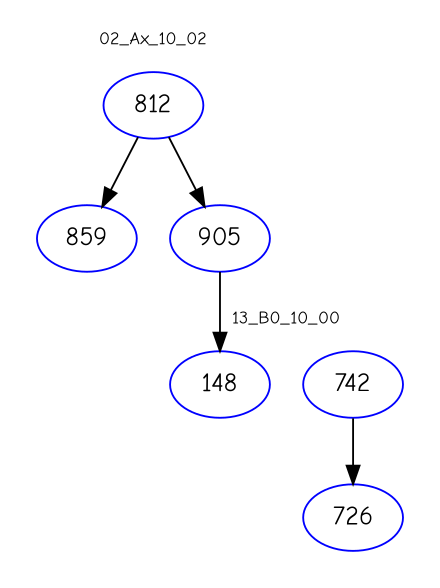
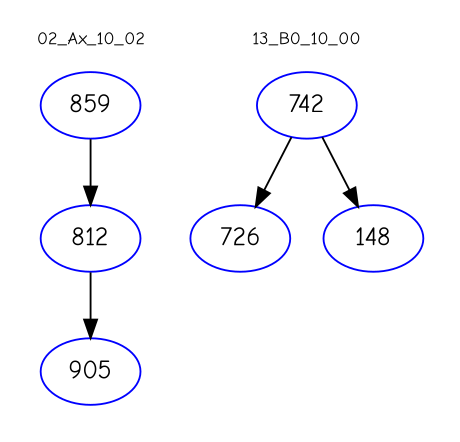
edge "812" -> "859": reversed
edge "905" -> "148": now "742" -> "148"
